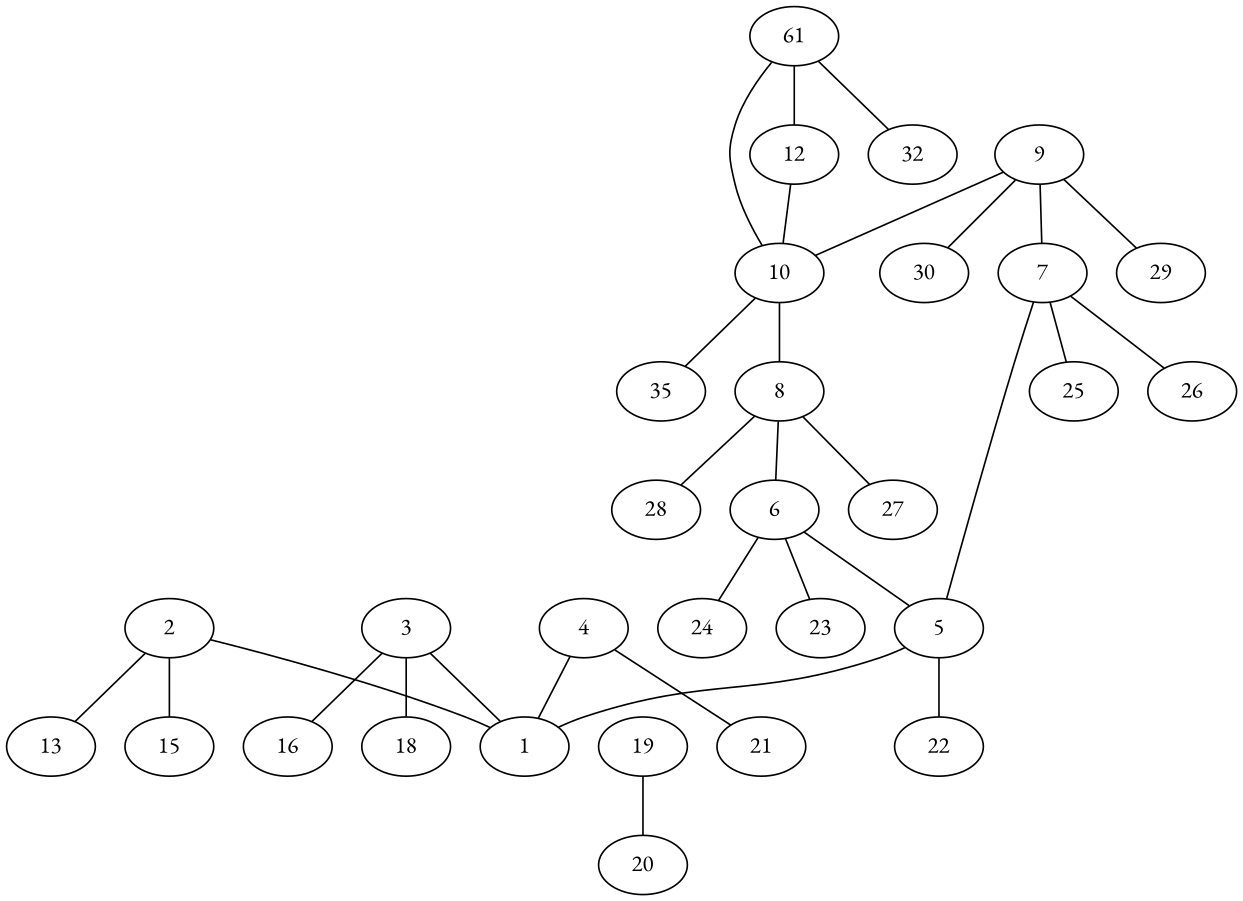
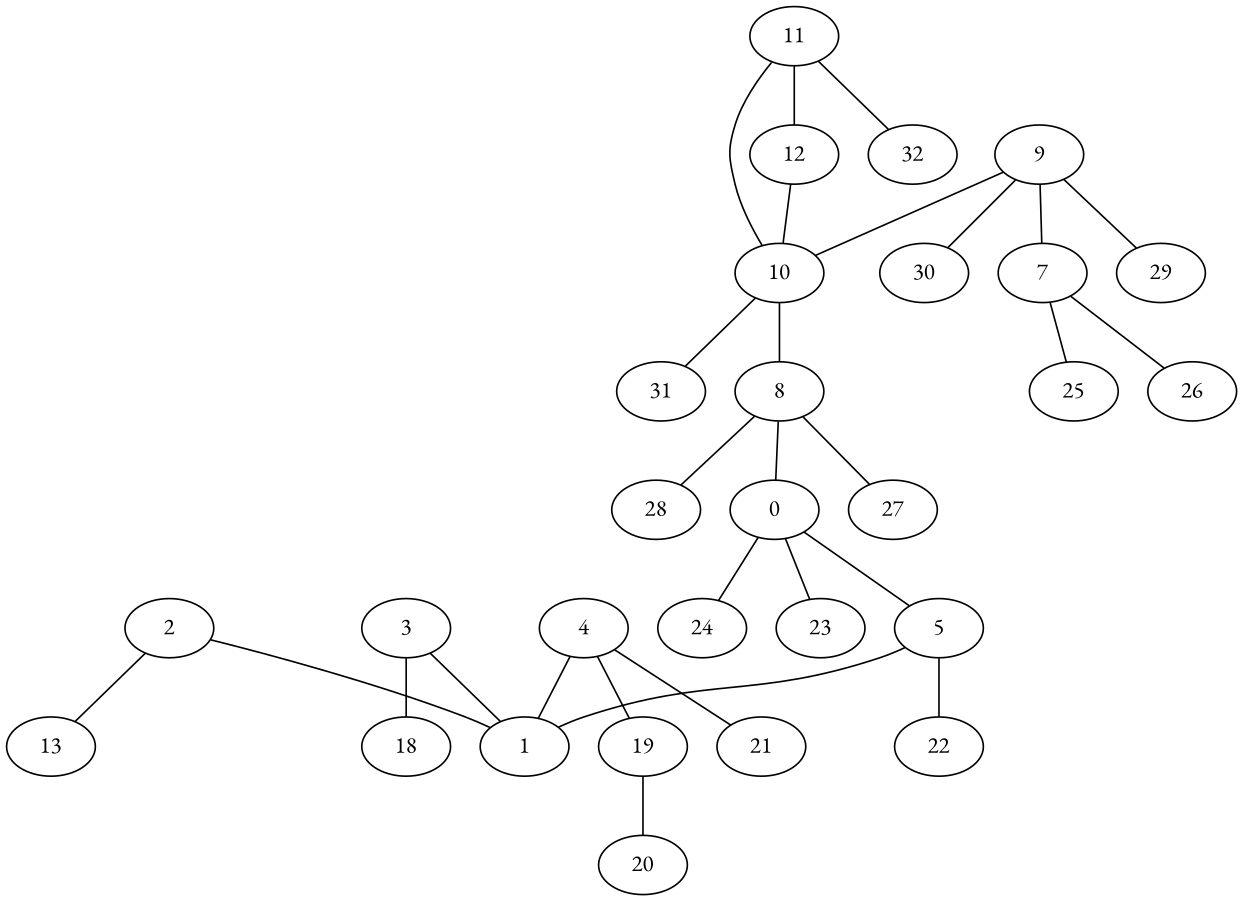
node "61": label "61" -> "11"
node "35": label "35" -> "31"
edge "7" -- "5": removed
node "6": label "6" -> "0"
edge "4" -- "19": added
node "15": removed
node "16": removed
